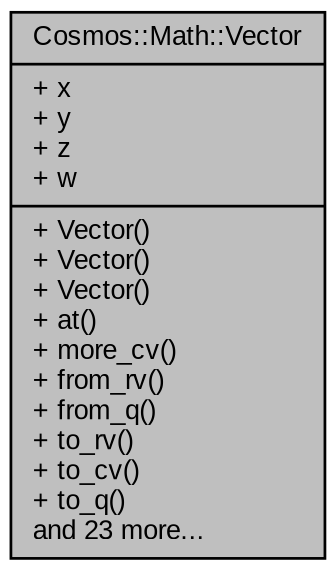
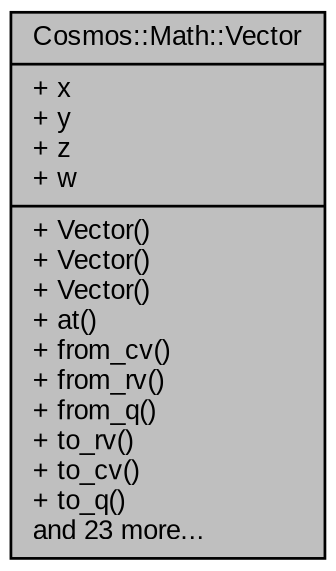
node "Cosmos::Math::Vector": text "+ more_cv()" -> "+ from_cv()"
